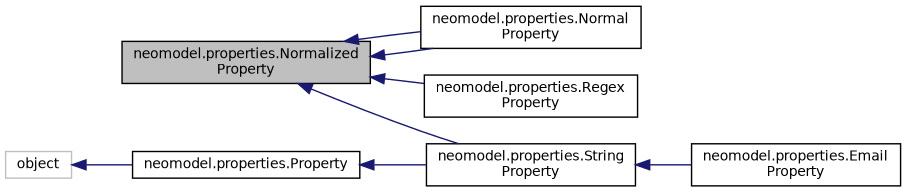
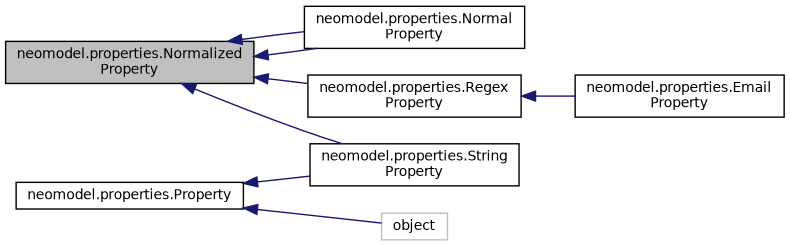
edge "neomodel.properties.Property" -> "object": reversed
edge "neomodel.properties.Email Property" -> "neomodel.properties.String Property": now "neomodel.properties.Email Property" -> "neomodel.properties.Regex Property"
